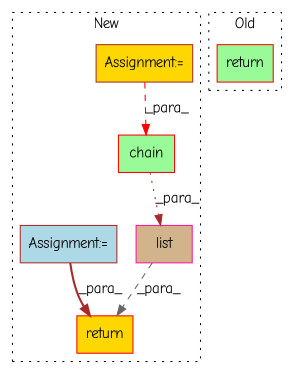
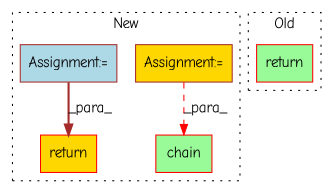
node "list": removed
